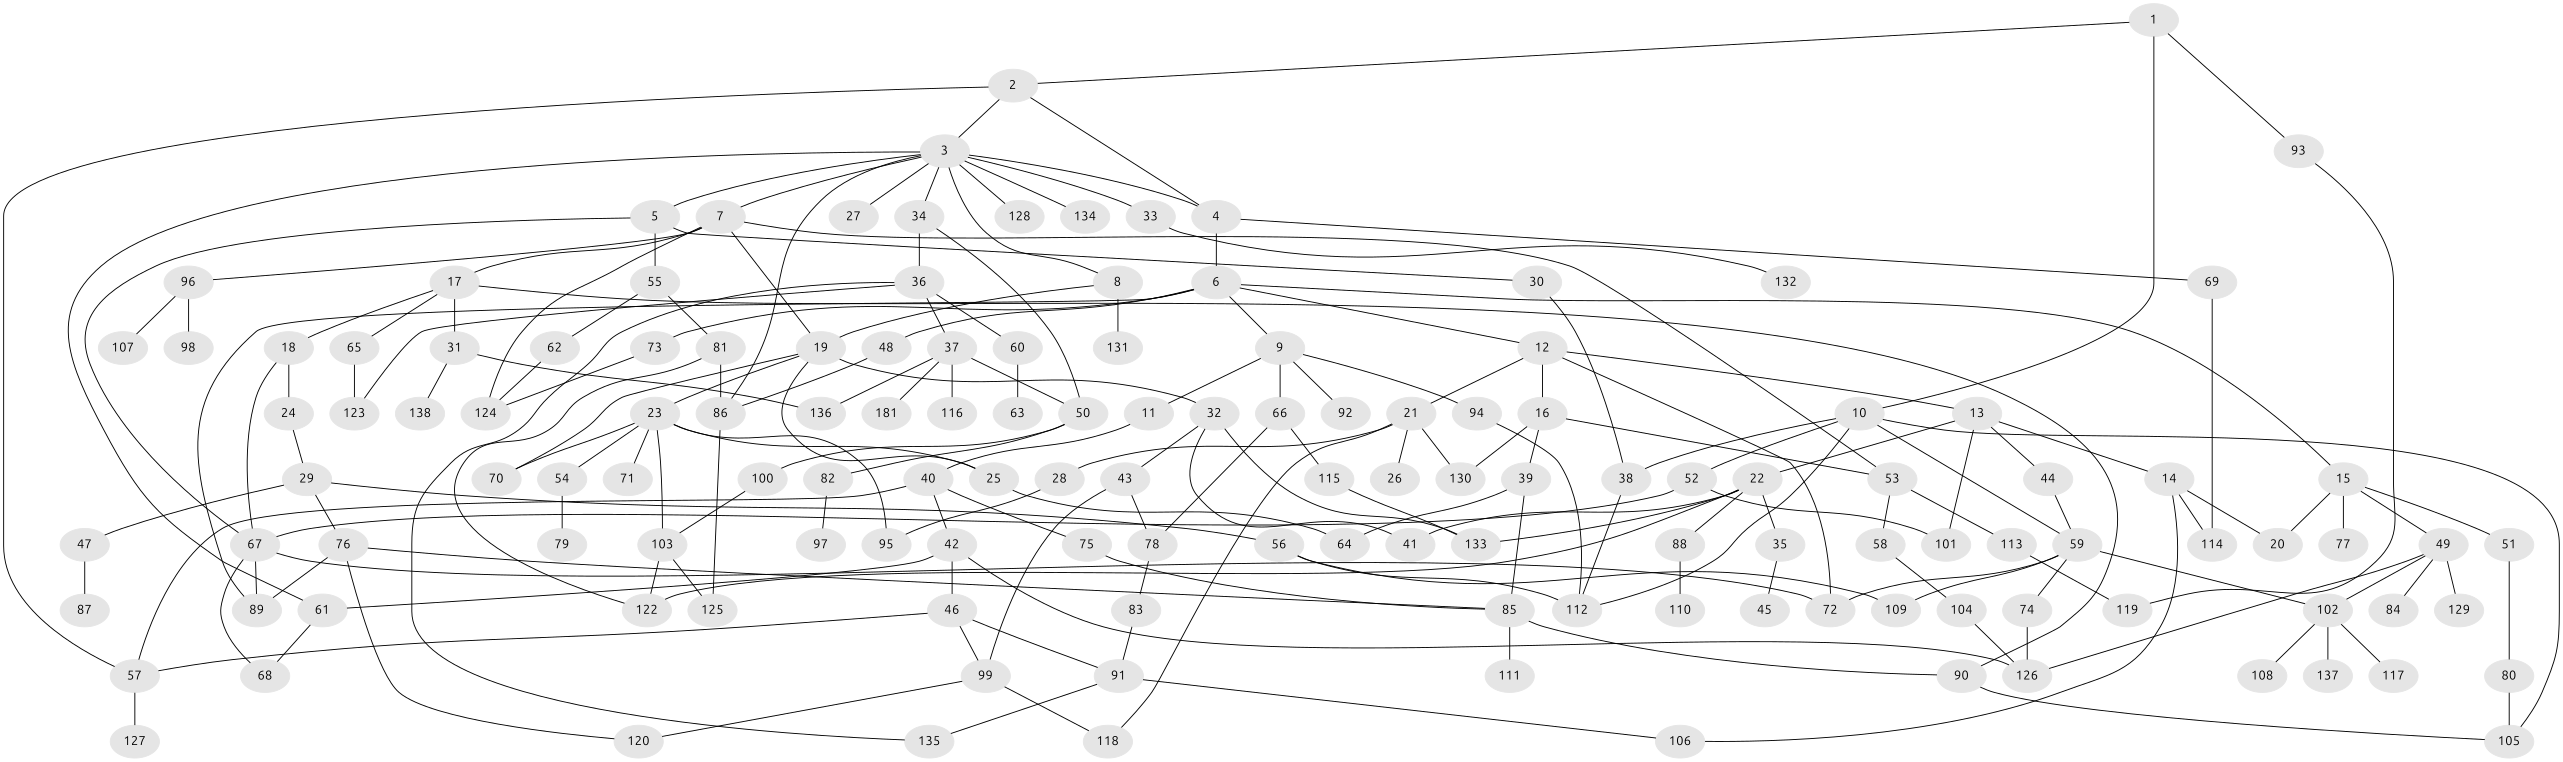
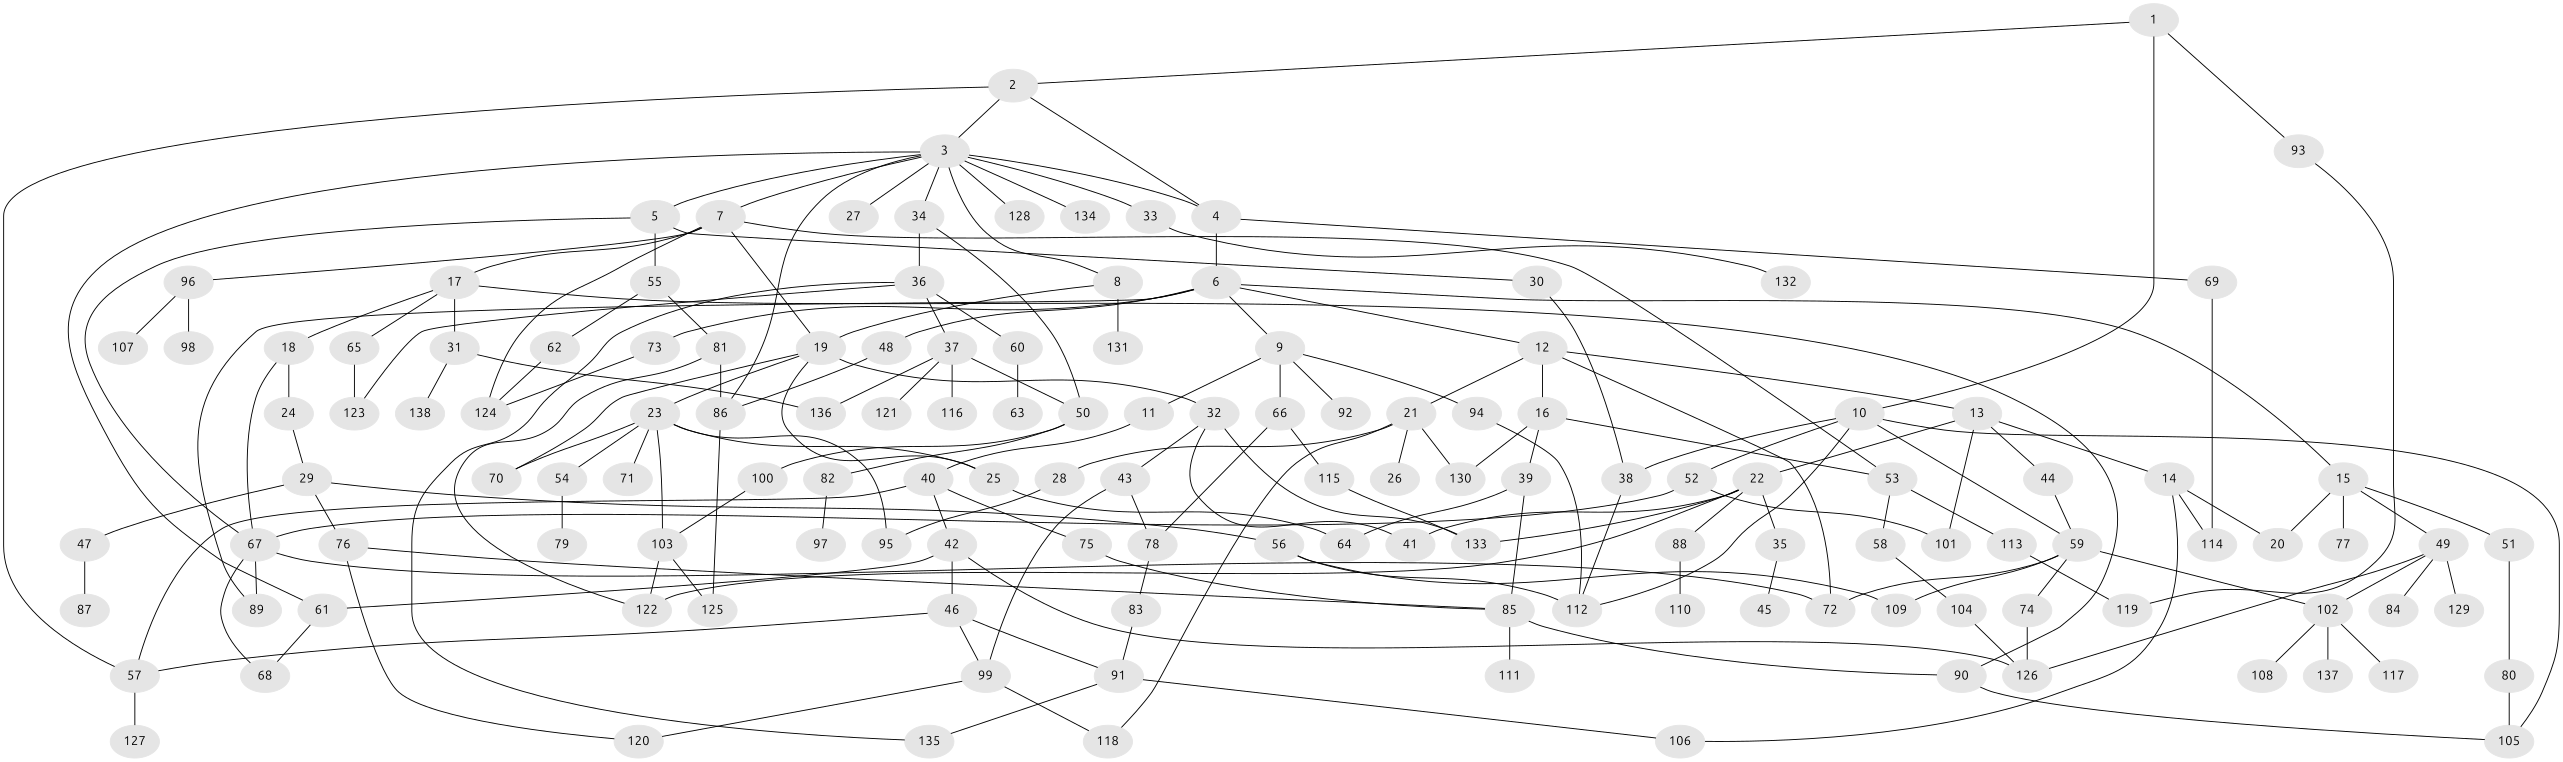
node "181": label "181" -> "121"
edge "76" -- "89": removed
